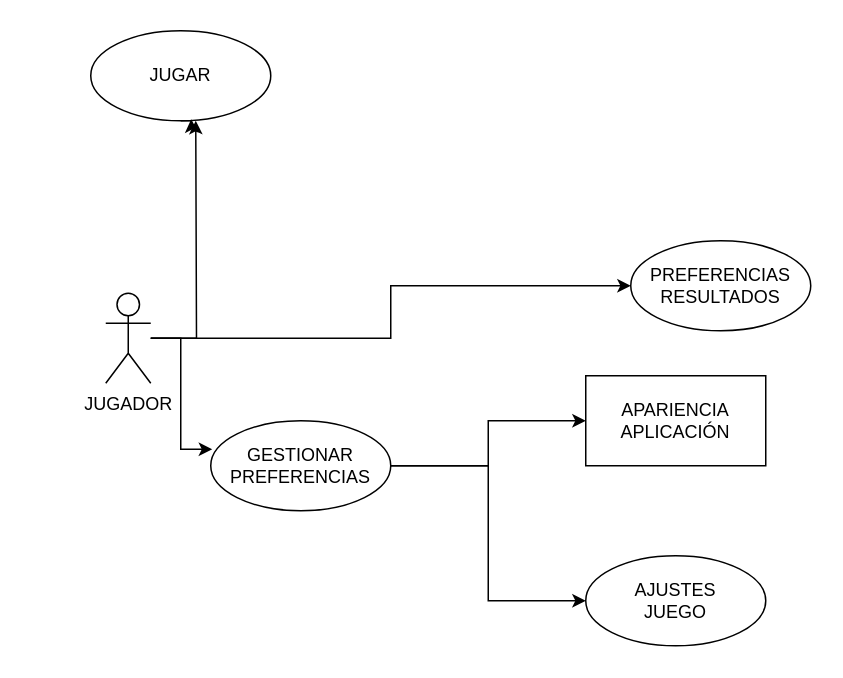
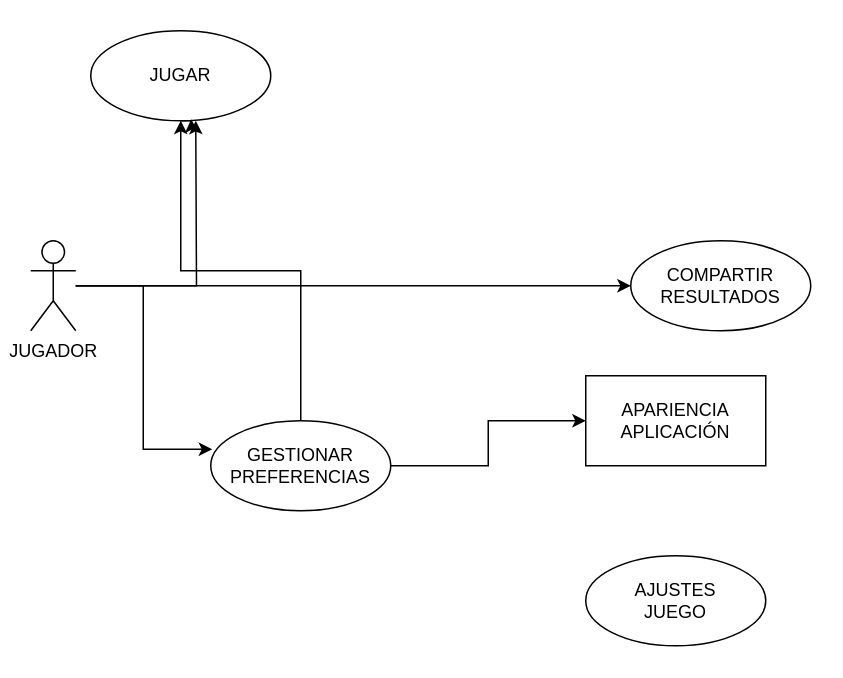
node "PREFERENCIAS RESULTADOS": label "PREFERENCIAS RESULTADOS" -> "COMPARTIR RESULTADOS"
node "JUGADOR": moved (128, 338) -> (53, 286)
edge "GESTIONAR PREFERENCIAS" -> "AJUSTES JUEGO": now "GESTIONAR PREFERENCIAS" -> "JUGAR"
